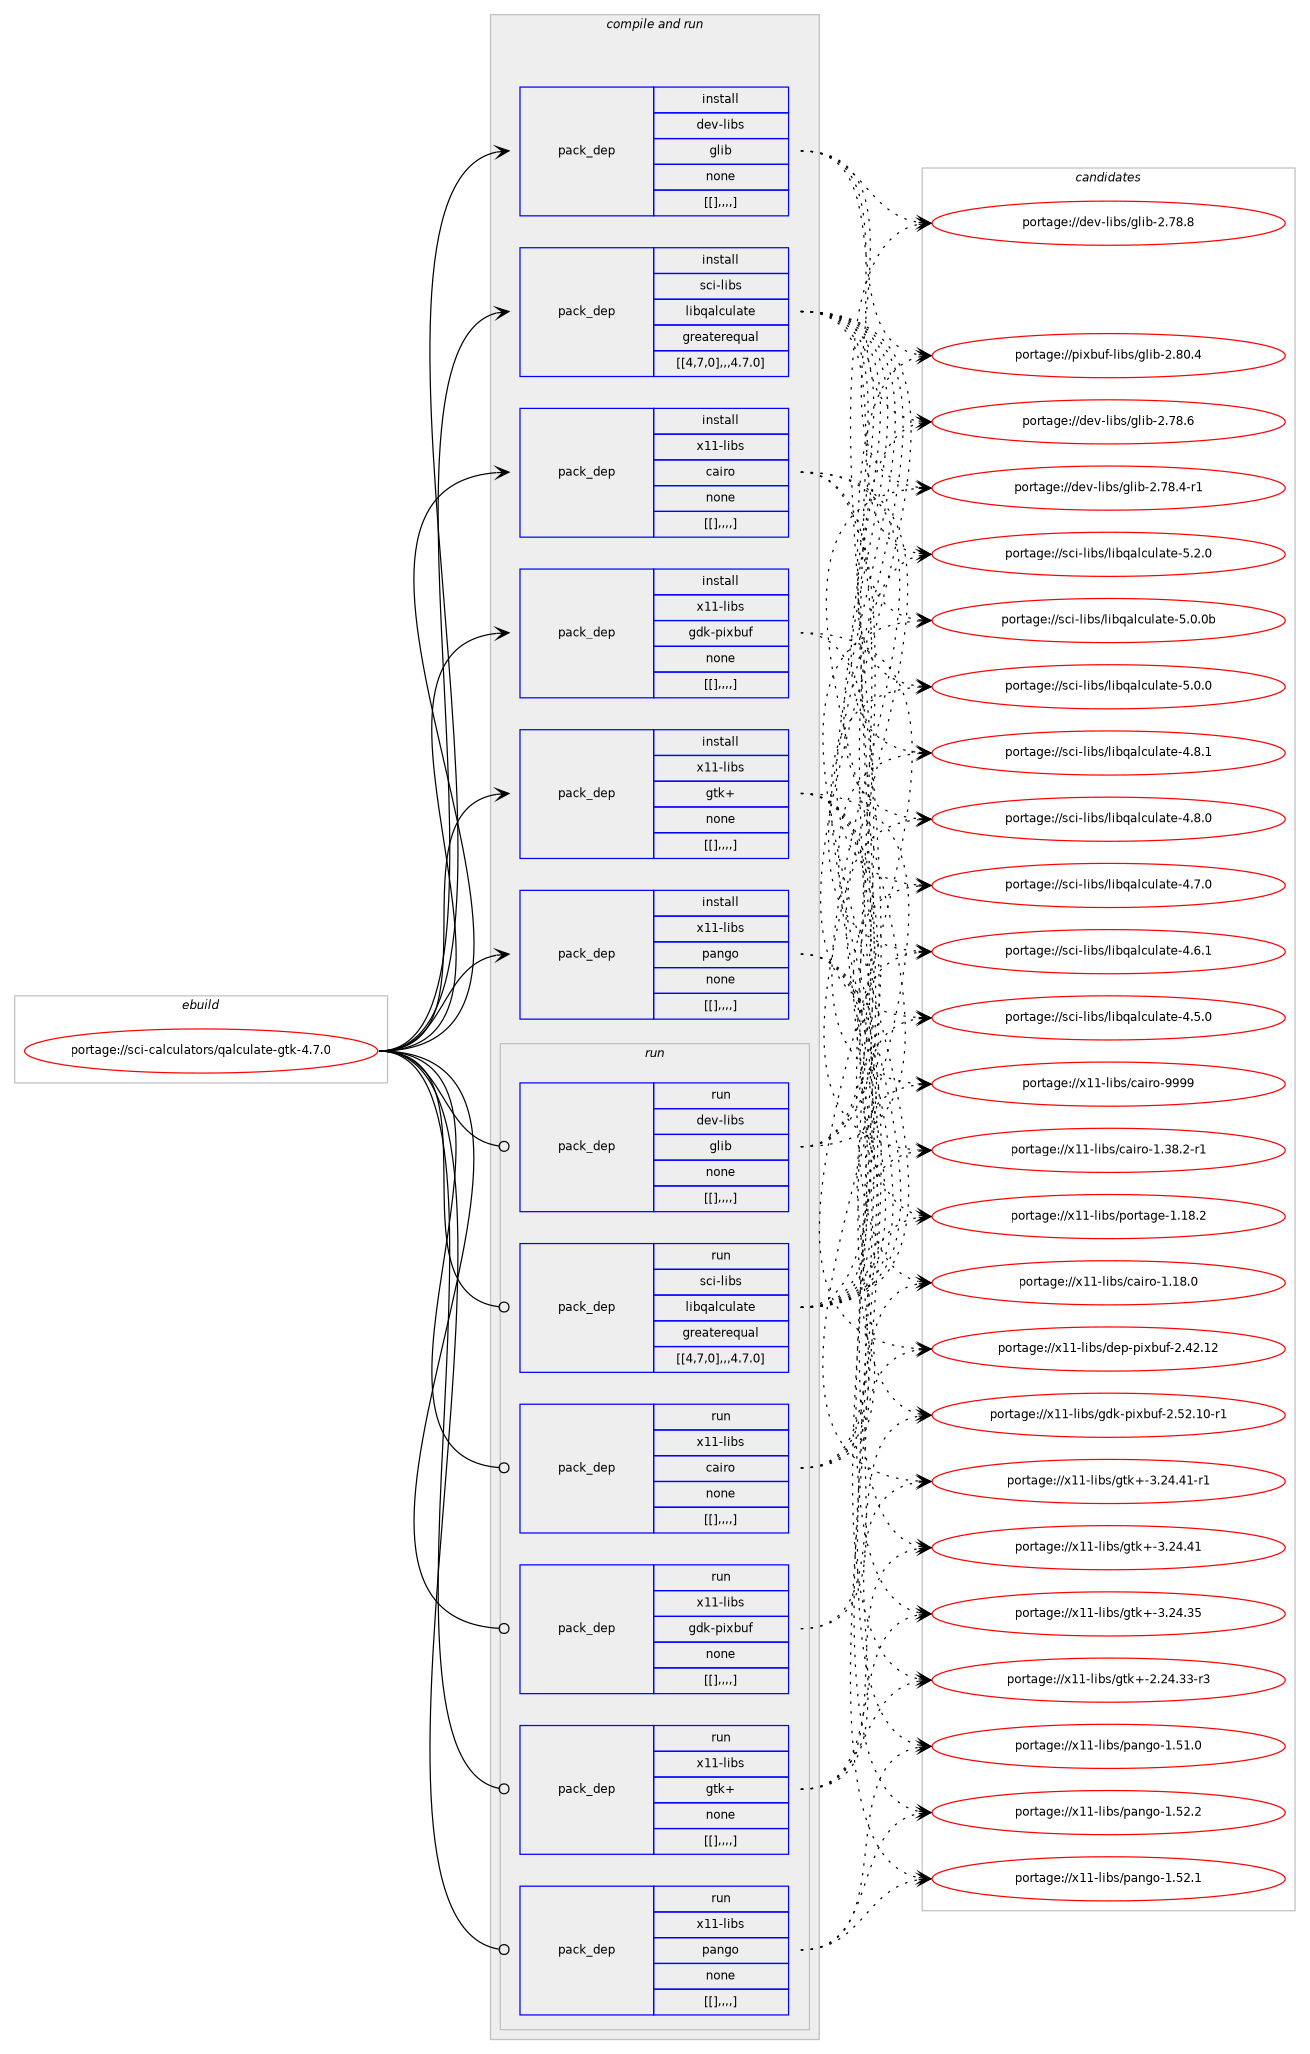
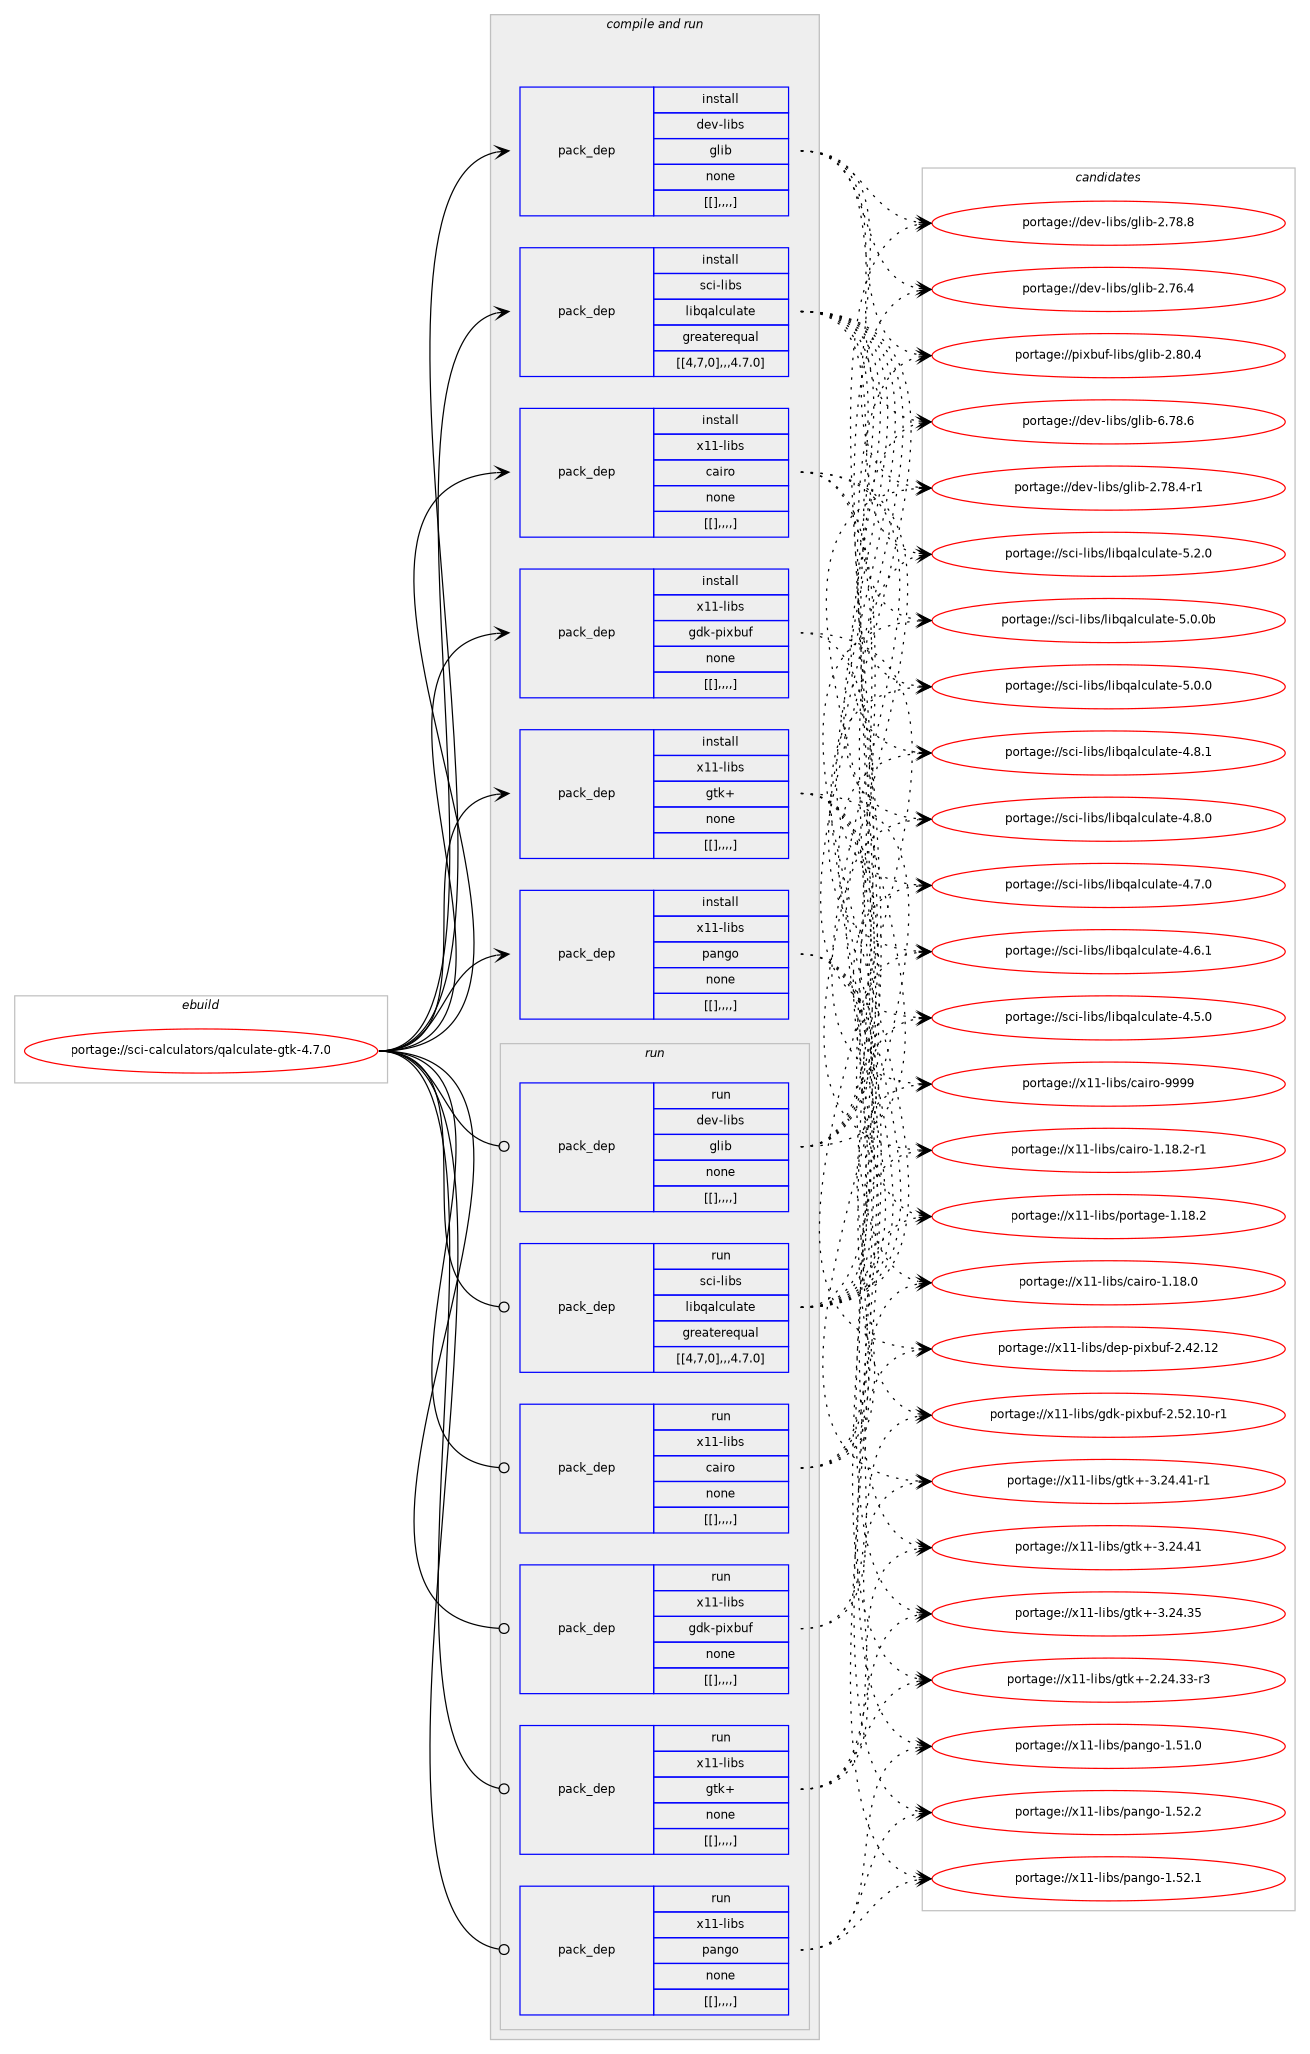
node "portage://dev-libs/glib-2.76.4": added
node "portage://dev-libs/glib-2.78.6": label "portage://dev-libs/glib-2.78.6" -> "portage://dev-libs/glib-6.78.6"
node "portage://x11-libs/cairo-1.38.2-r1": label "portage://x11-libs/cairo-1.38.2-r1" -> "portage://x11-libs/cairo-1.18.2-r1"
